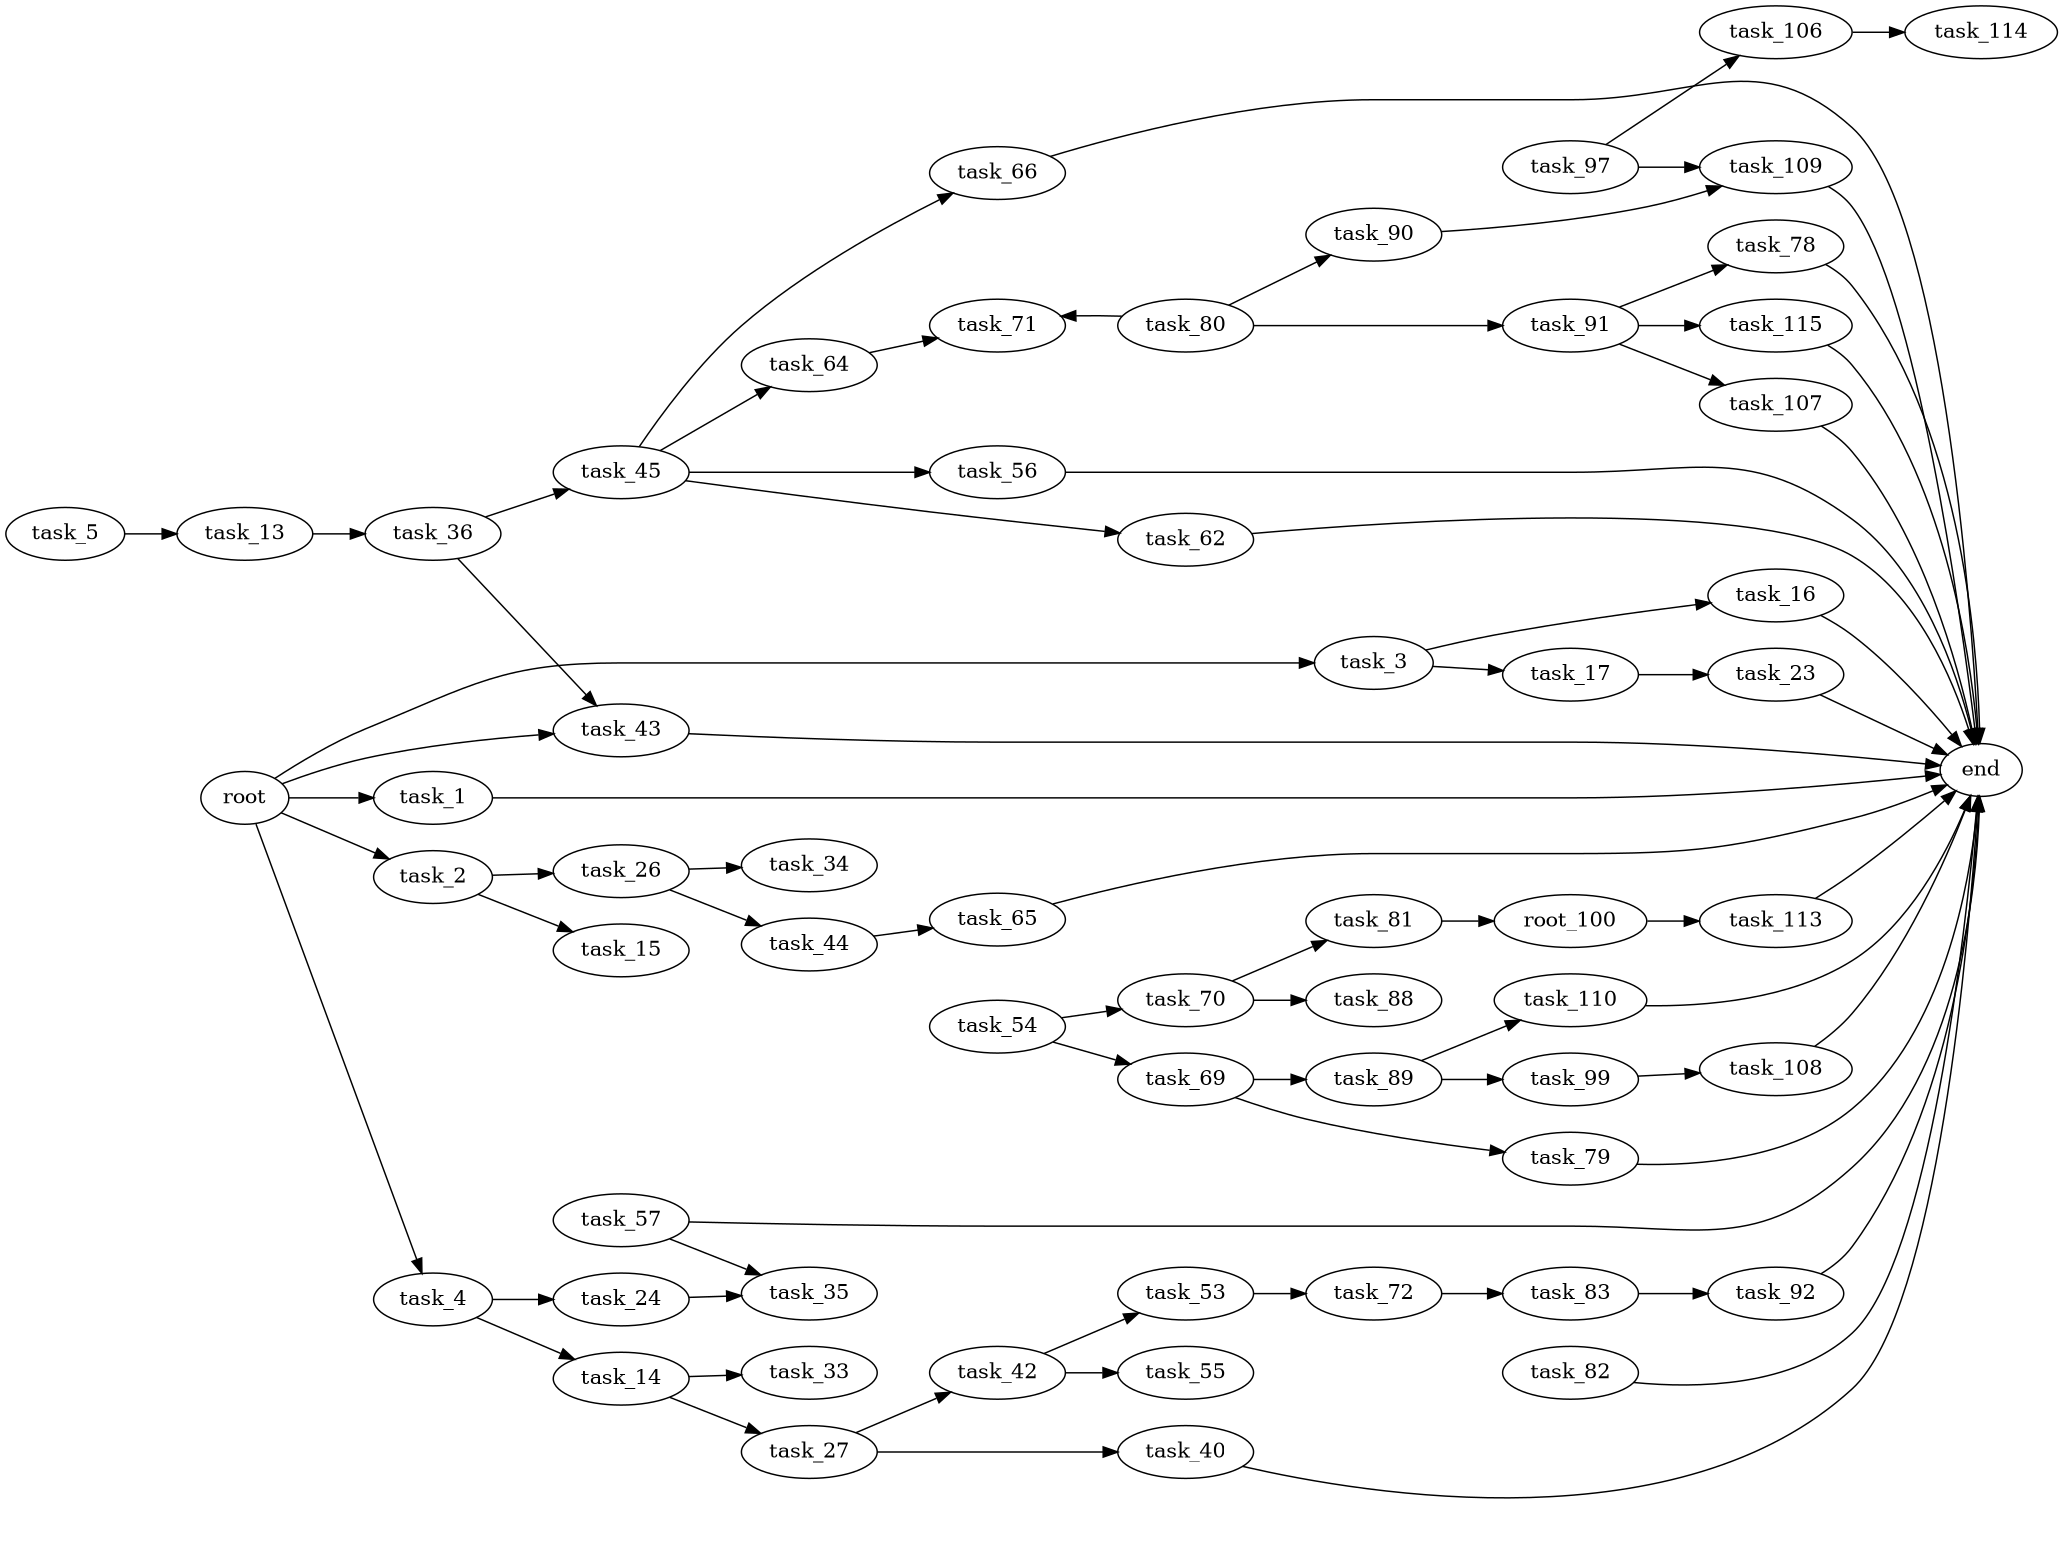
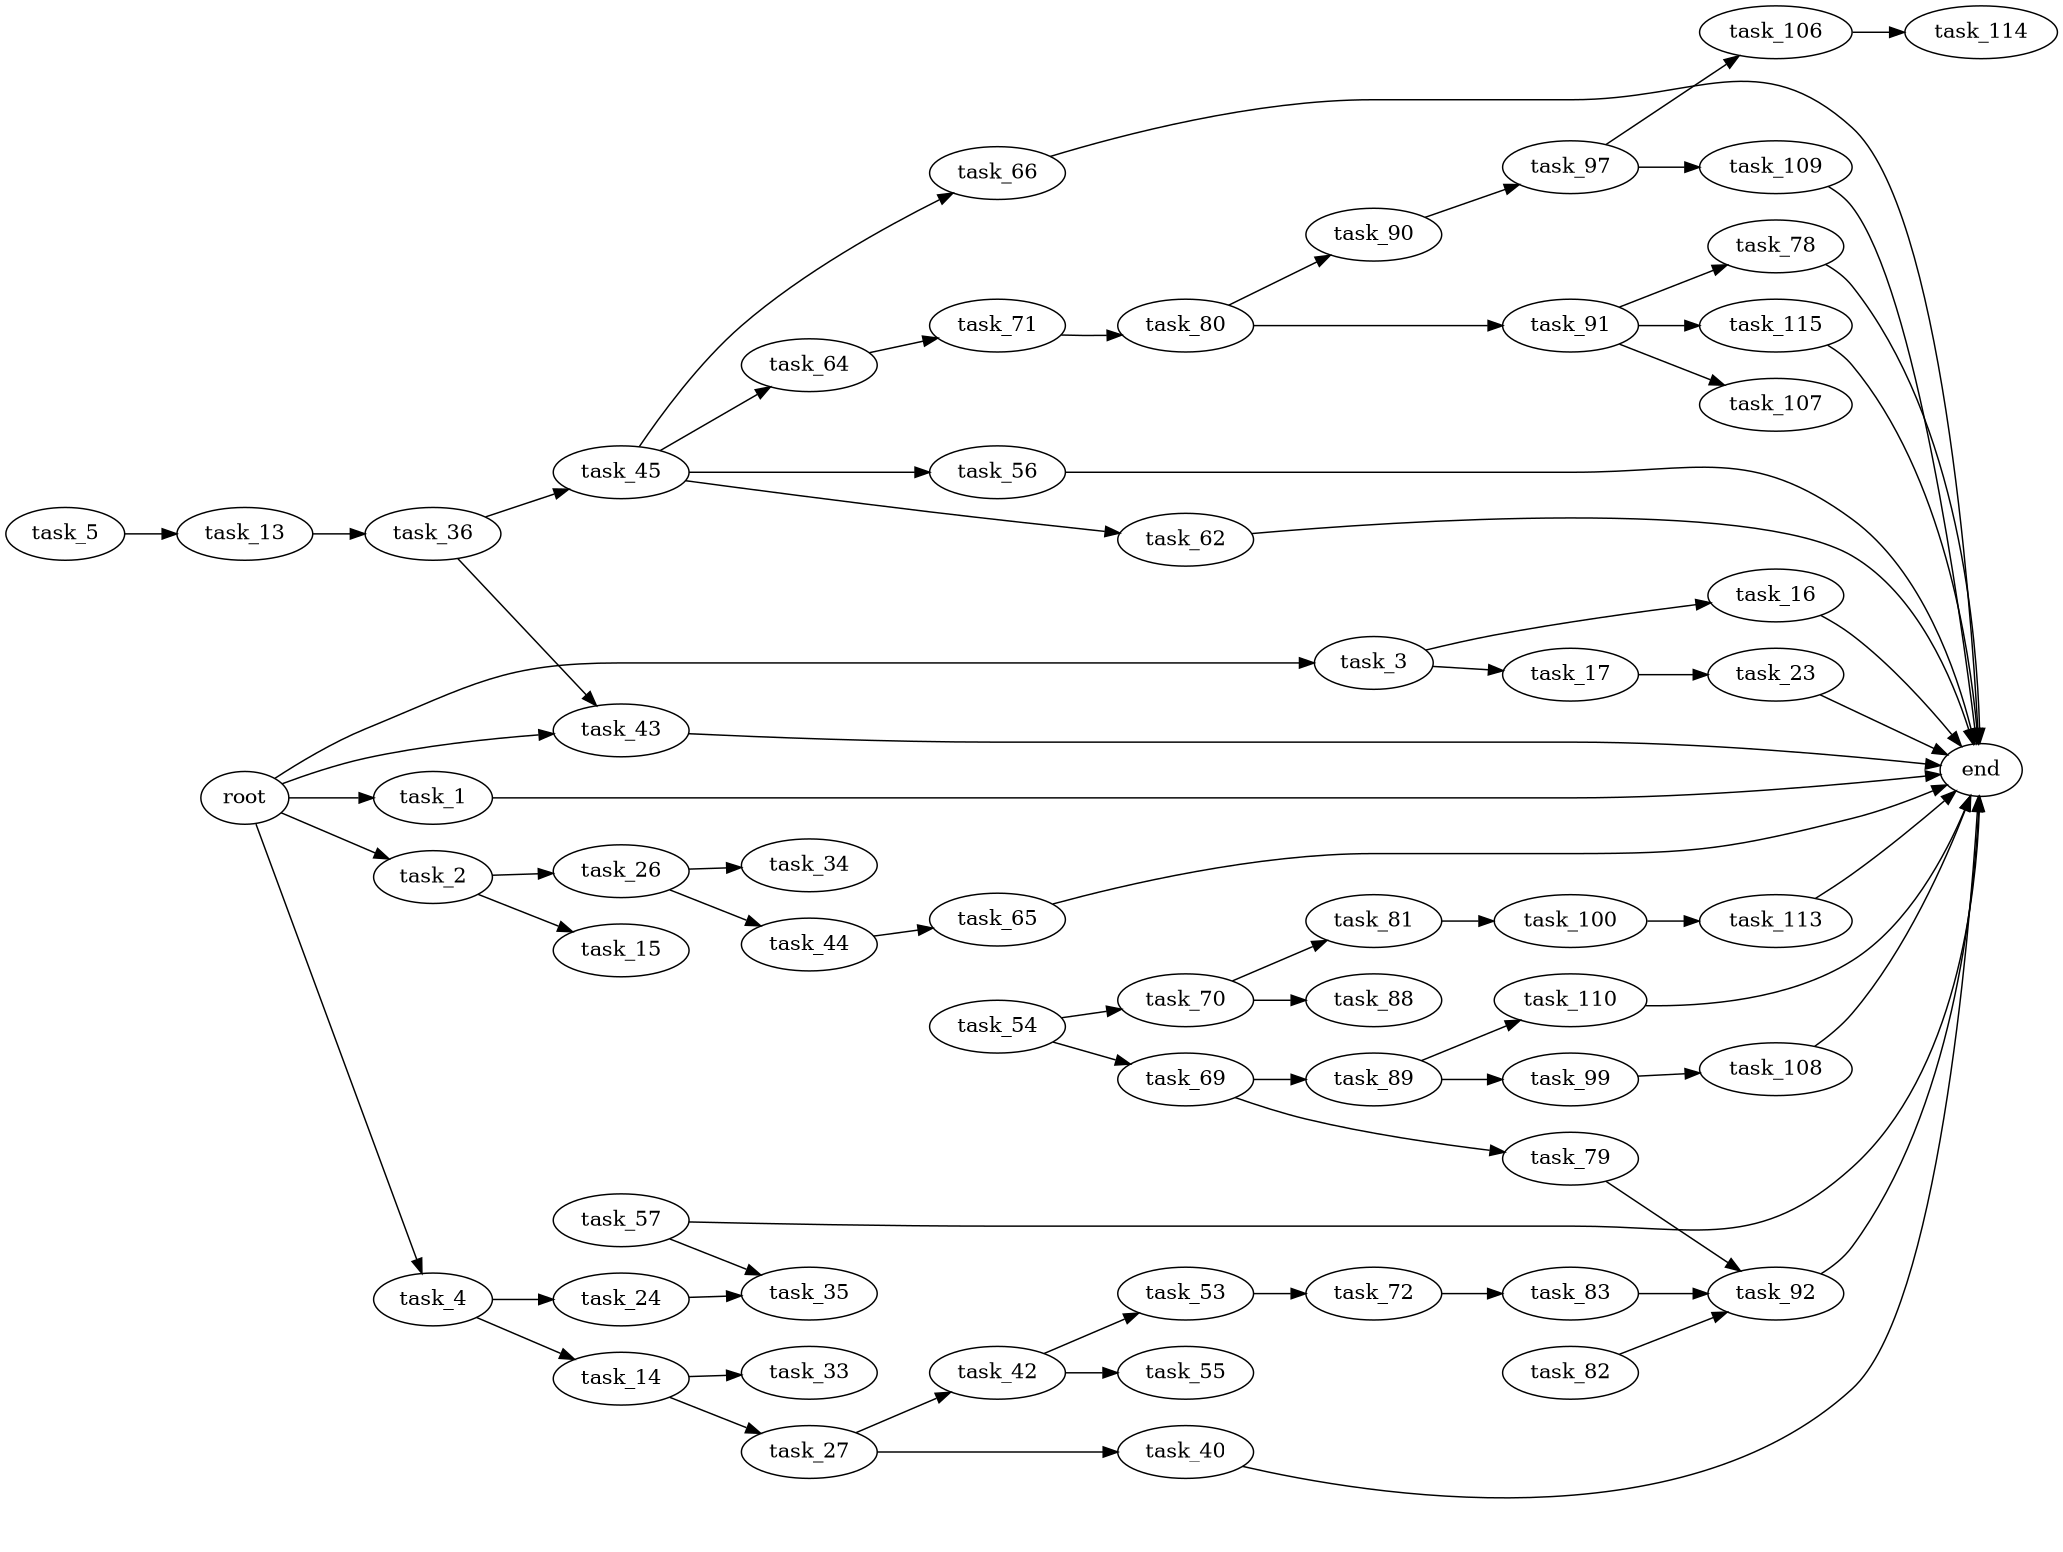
edge "task_90" -> "task_109": now "task_90" -> "task_97"
edge "task_80" -> "task_71": reversed
edge "task_107" -> "end": removed
node "root_100": label "root_100" -> "task_100"
edge "task_79" -> "end": now "task_79" -> "task_92"
edge "task_82" -> "end": now "task_82" -> "task_92"
